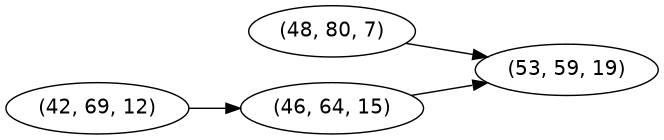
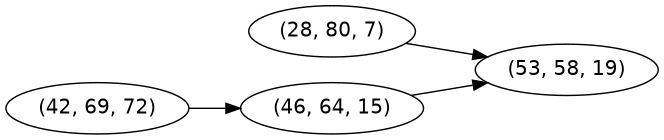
node "(48, 80, 7)": label "(48, 80, 7)" -> "(28, 80, 7)"
node "(53, 59, 19)": label "(53, 59, 19)" -> "(53, 58, 19)"
node "(42, 69, 12)": label "(42, 69, 12)" -> "(42, 69, 72)"
